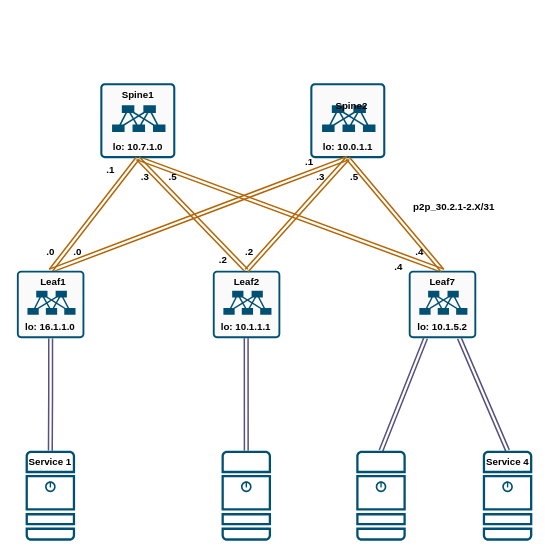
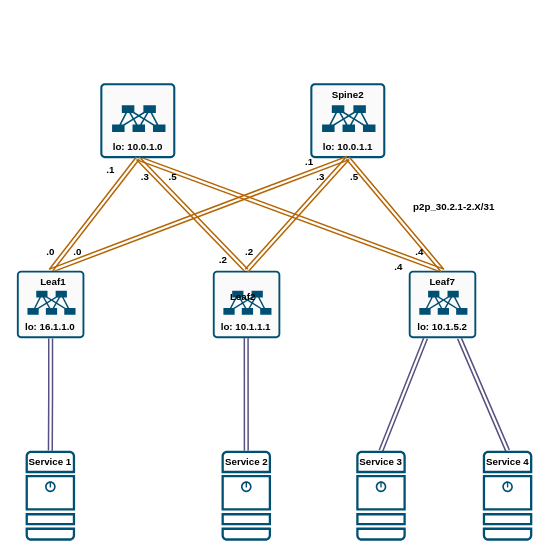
node "Spine1": removed
node "Spine2": moved (352, 105) -> (348, 94)
node "lo: 10.7.1.0": label "lo: 10.7.1.0" -> "lo: 10.0.1.0"
node "Leaf2": moved (247, 282) -> (243, 297)
node "Service 2": added
node "Service 3": added
